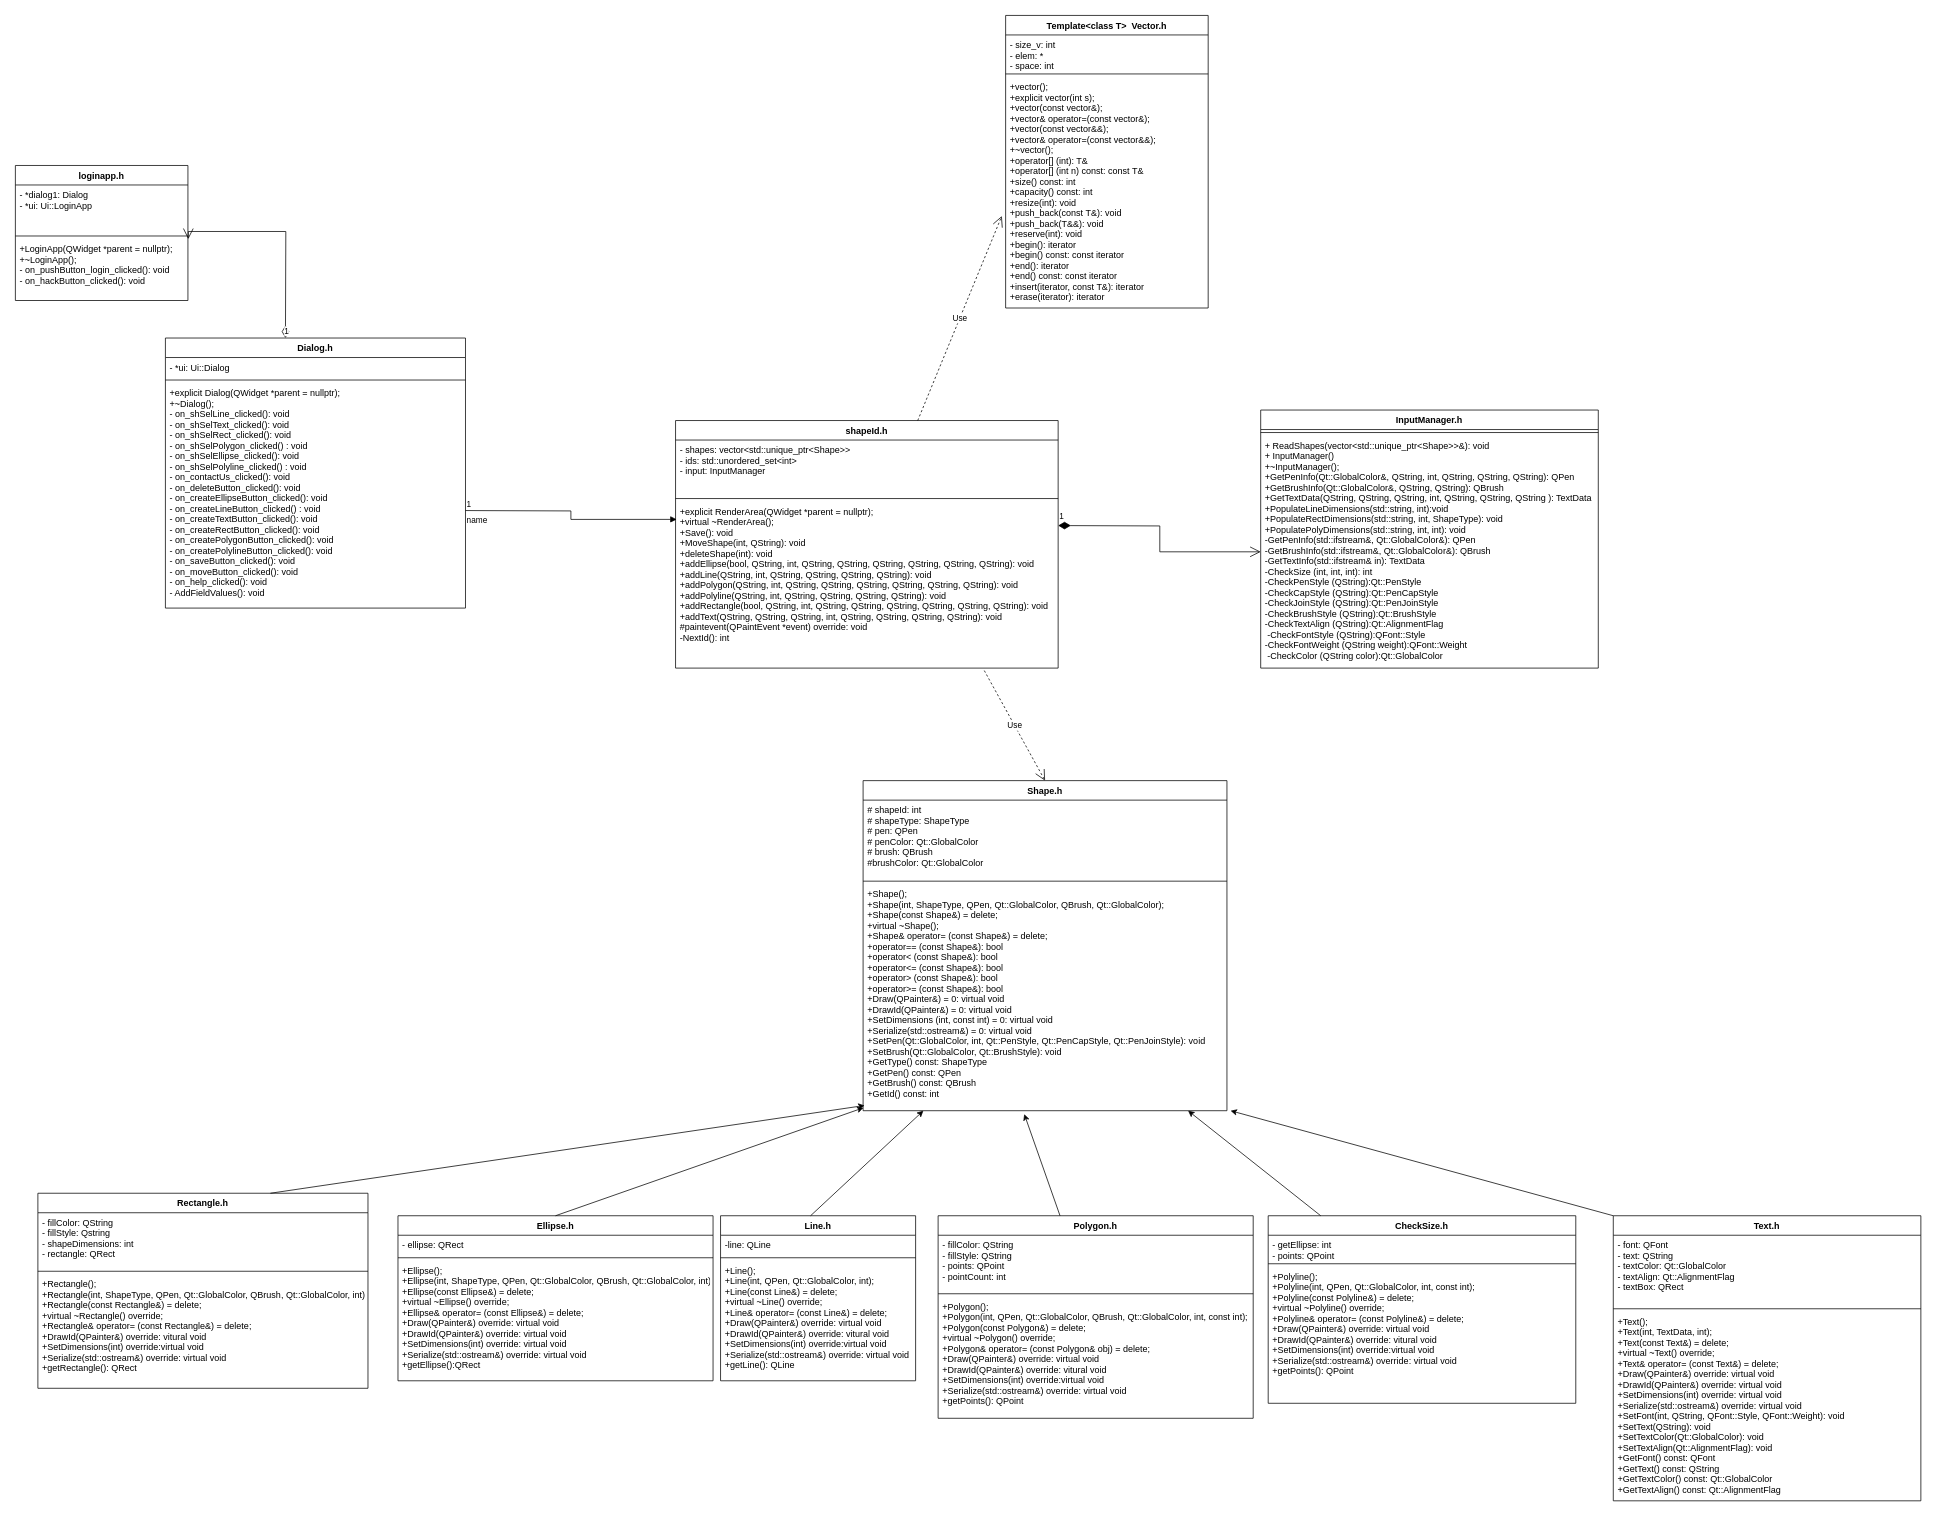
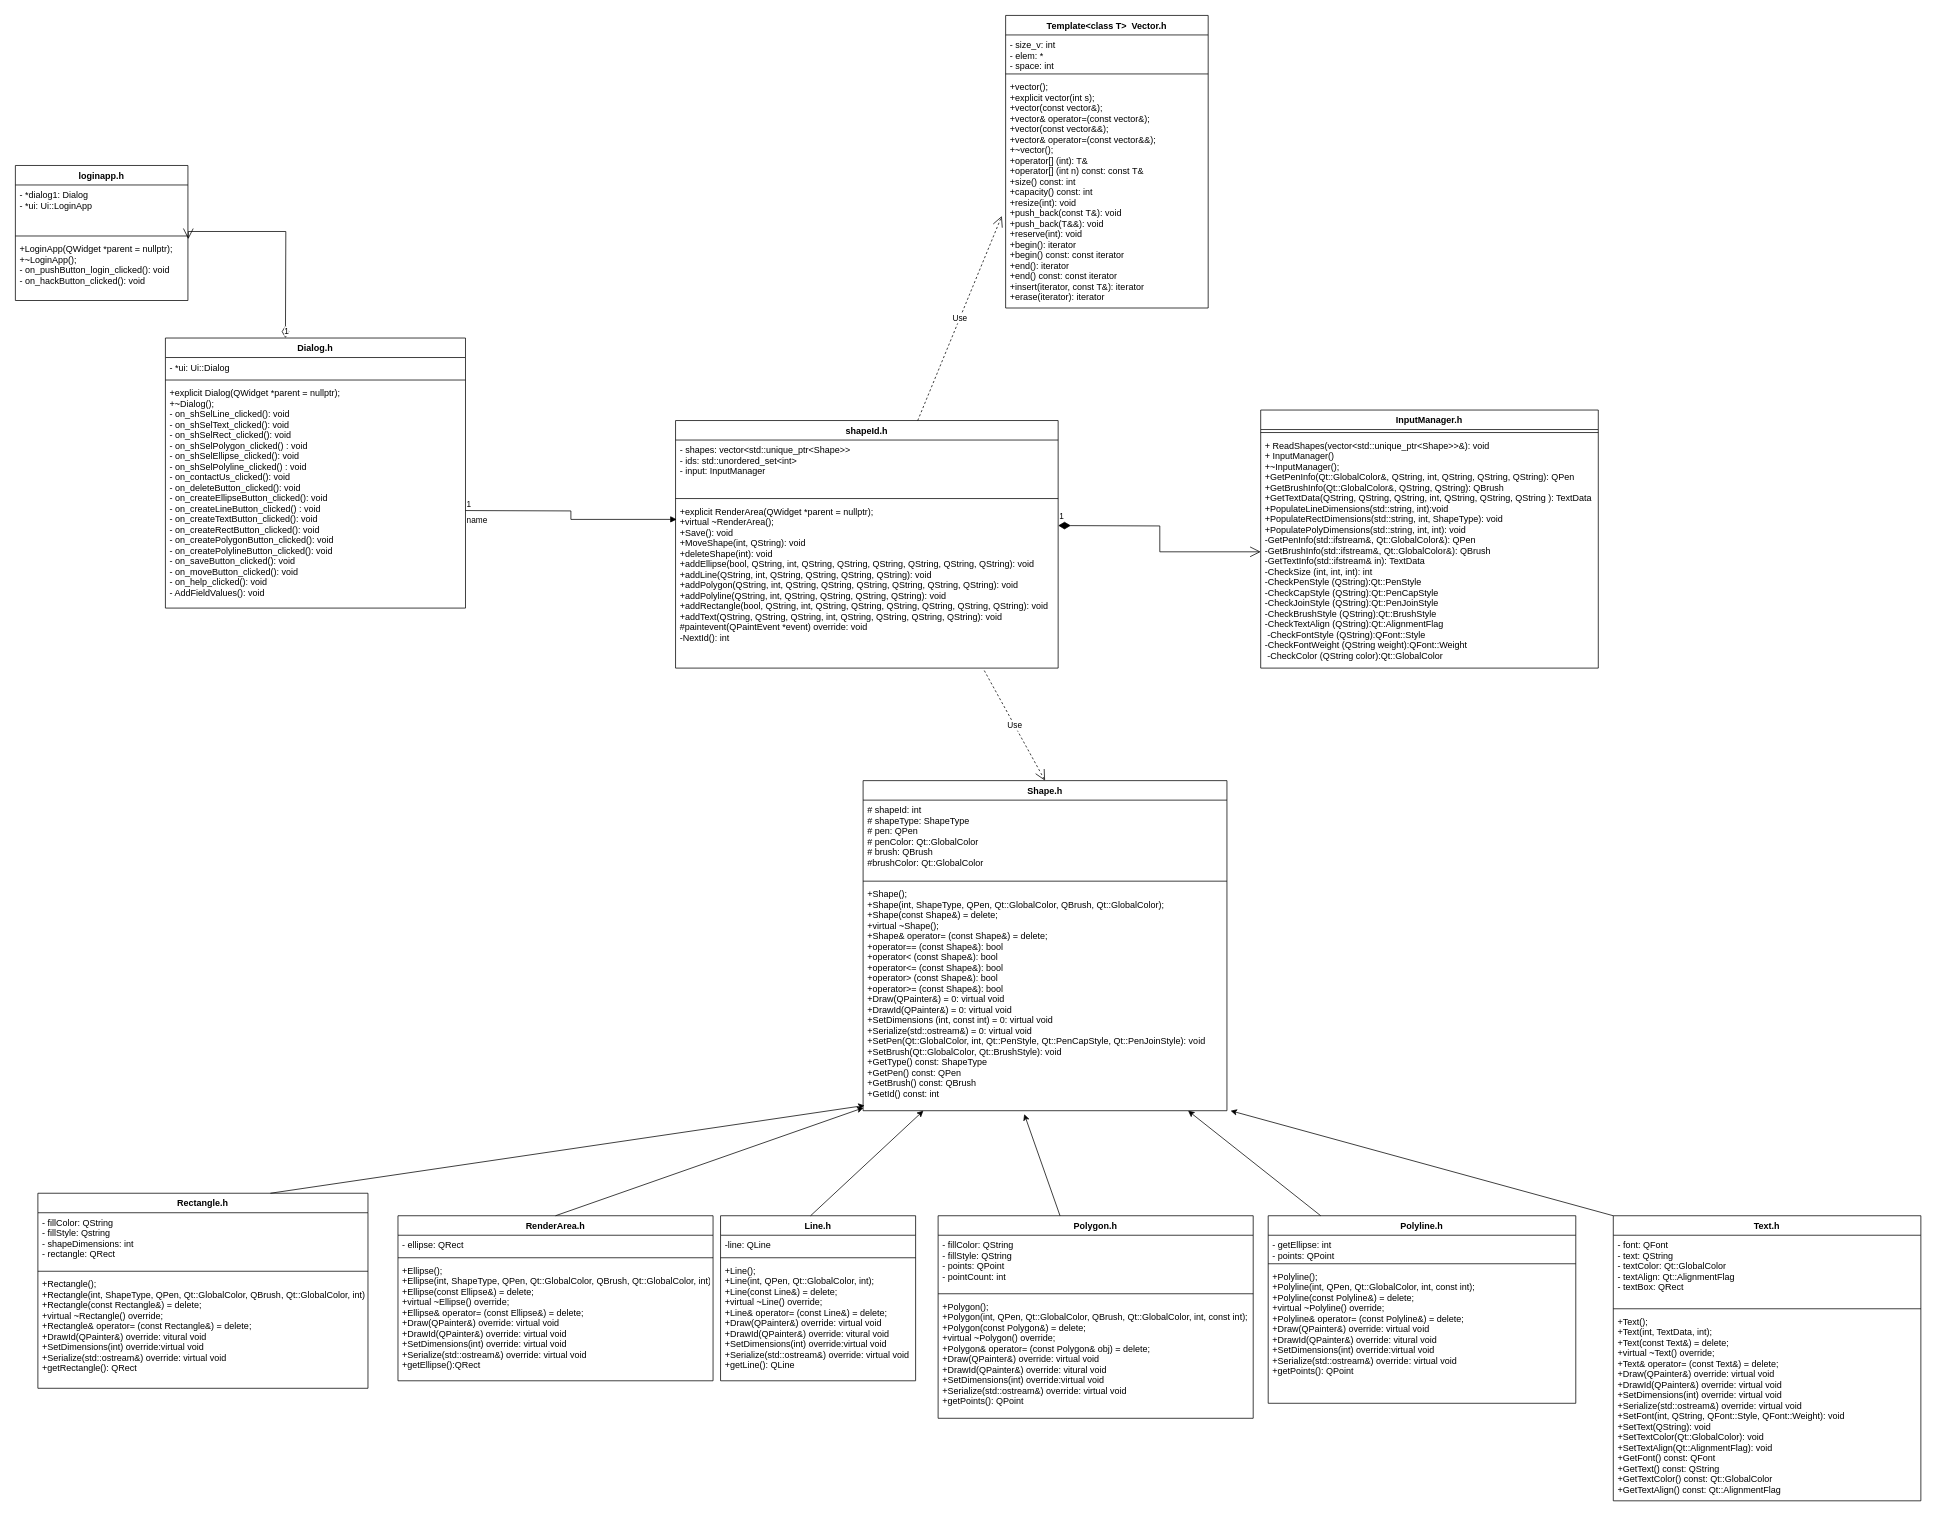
node "Ellipse.h": label "Ellipse.h" -> "RenderArea.h"
node "CheckSize.h": label "CheckSize.h" -> "Polyline.h"
